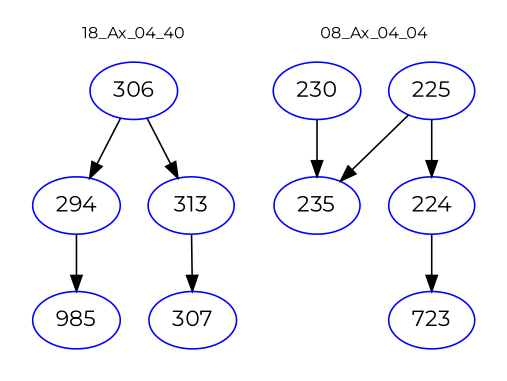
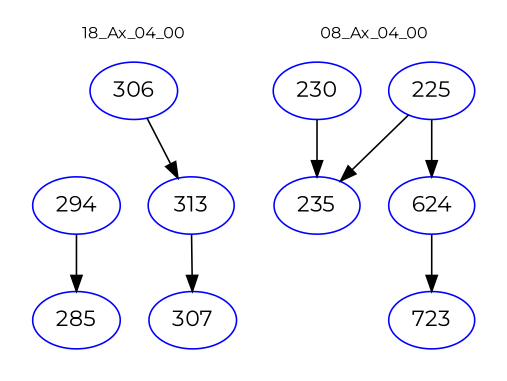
cluster "18_Ax_04_40": label "18_Ax_04_40" -> "18_Ax_04_00"
cluster "08_Ax_04_04": label "08_Ax_04_04" -> "08_Ax_04_00"
edge "306" -> "294": removed
node "224": label "224" -> "624"
node "985": label "985" -> "285"
